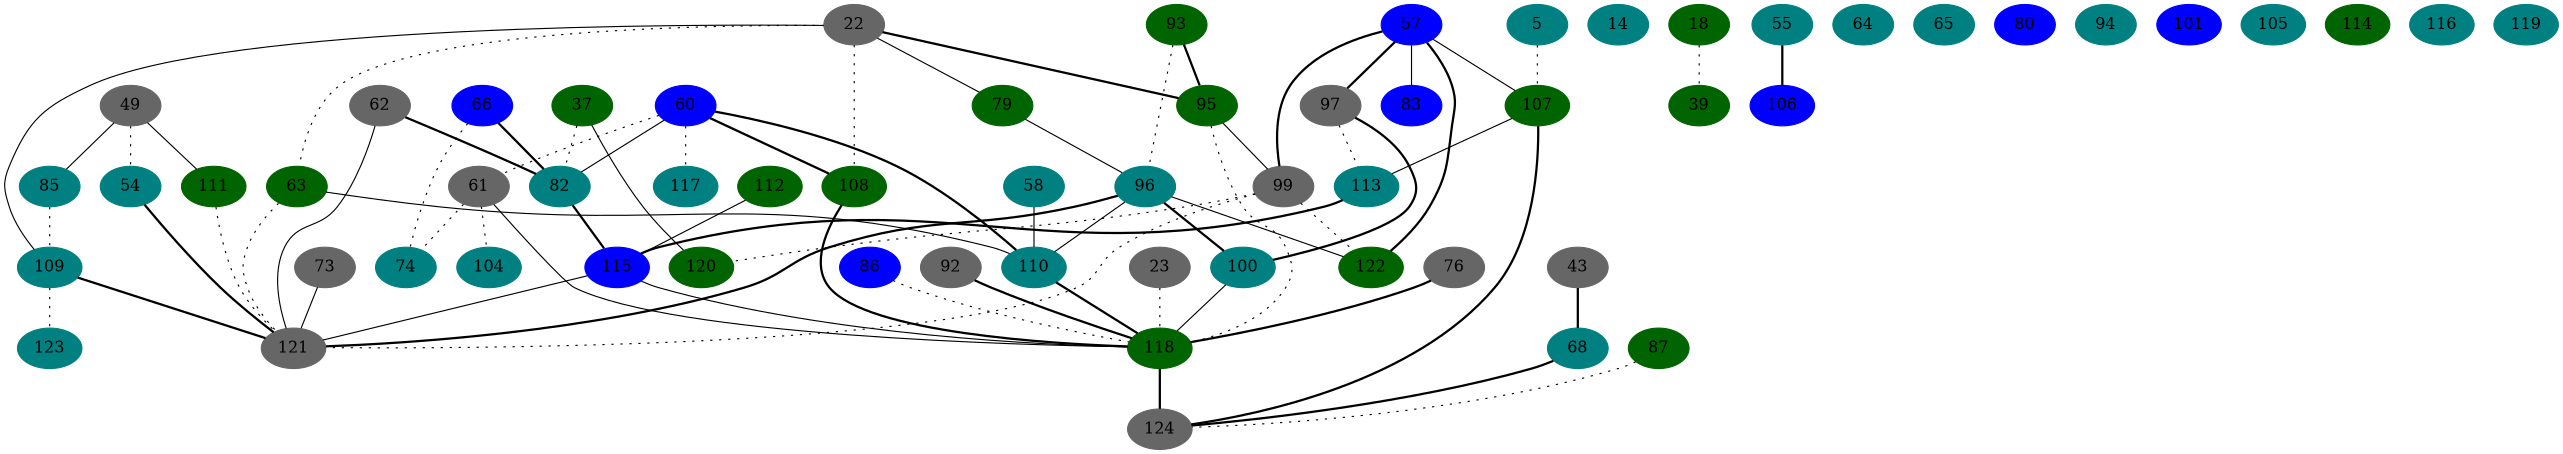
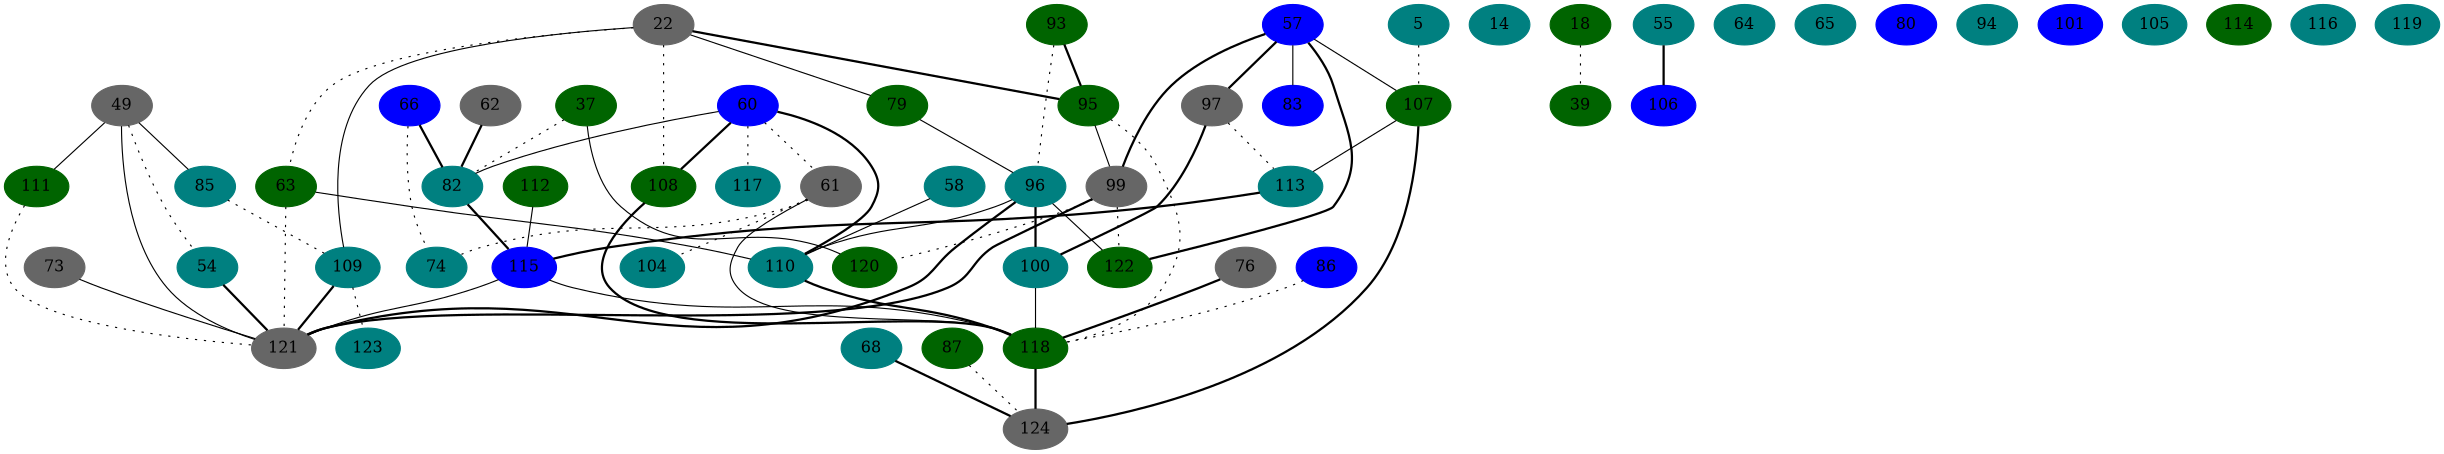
edge "62" -- "121": now "49" -- "121"
node "92": removed
node "23": removed
node "43": removed
edge "99" -- "121": style dotted -> bold
